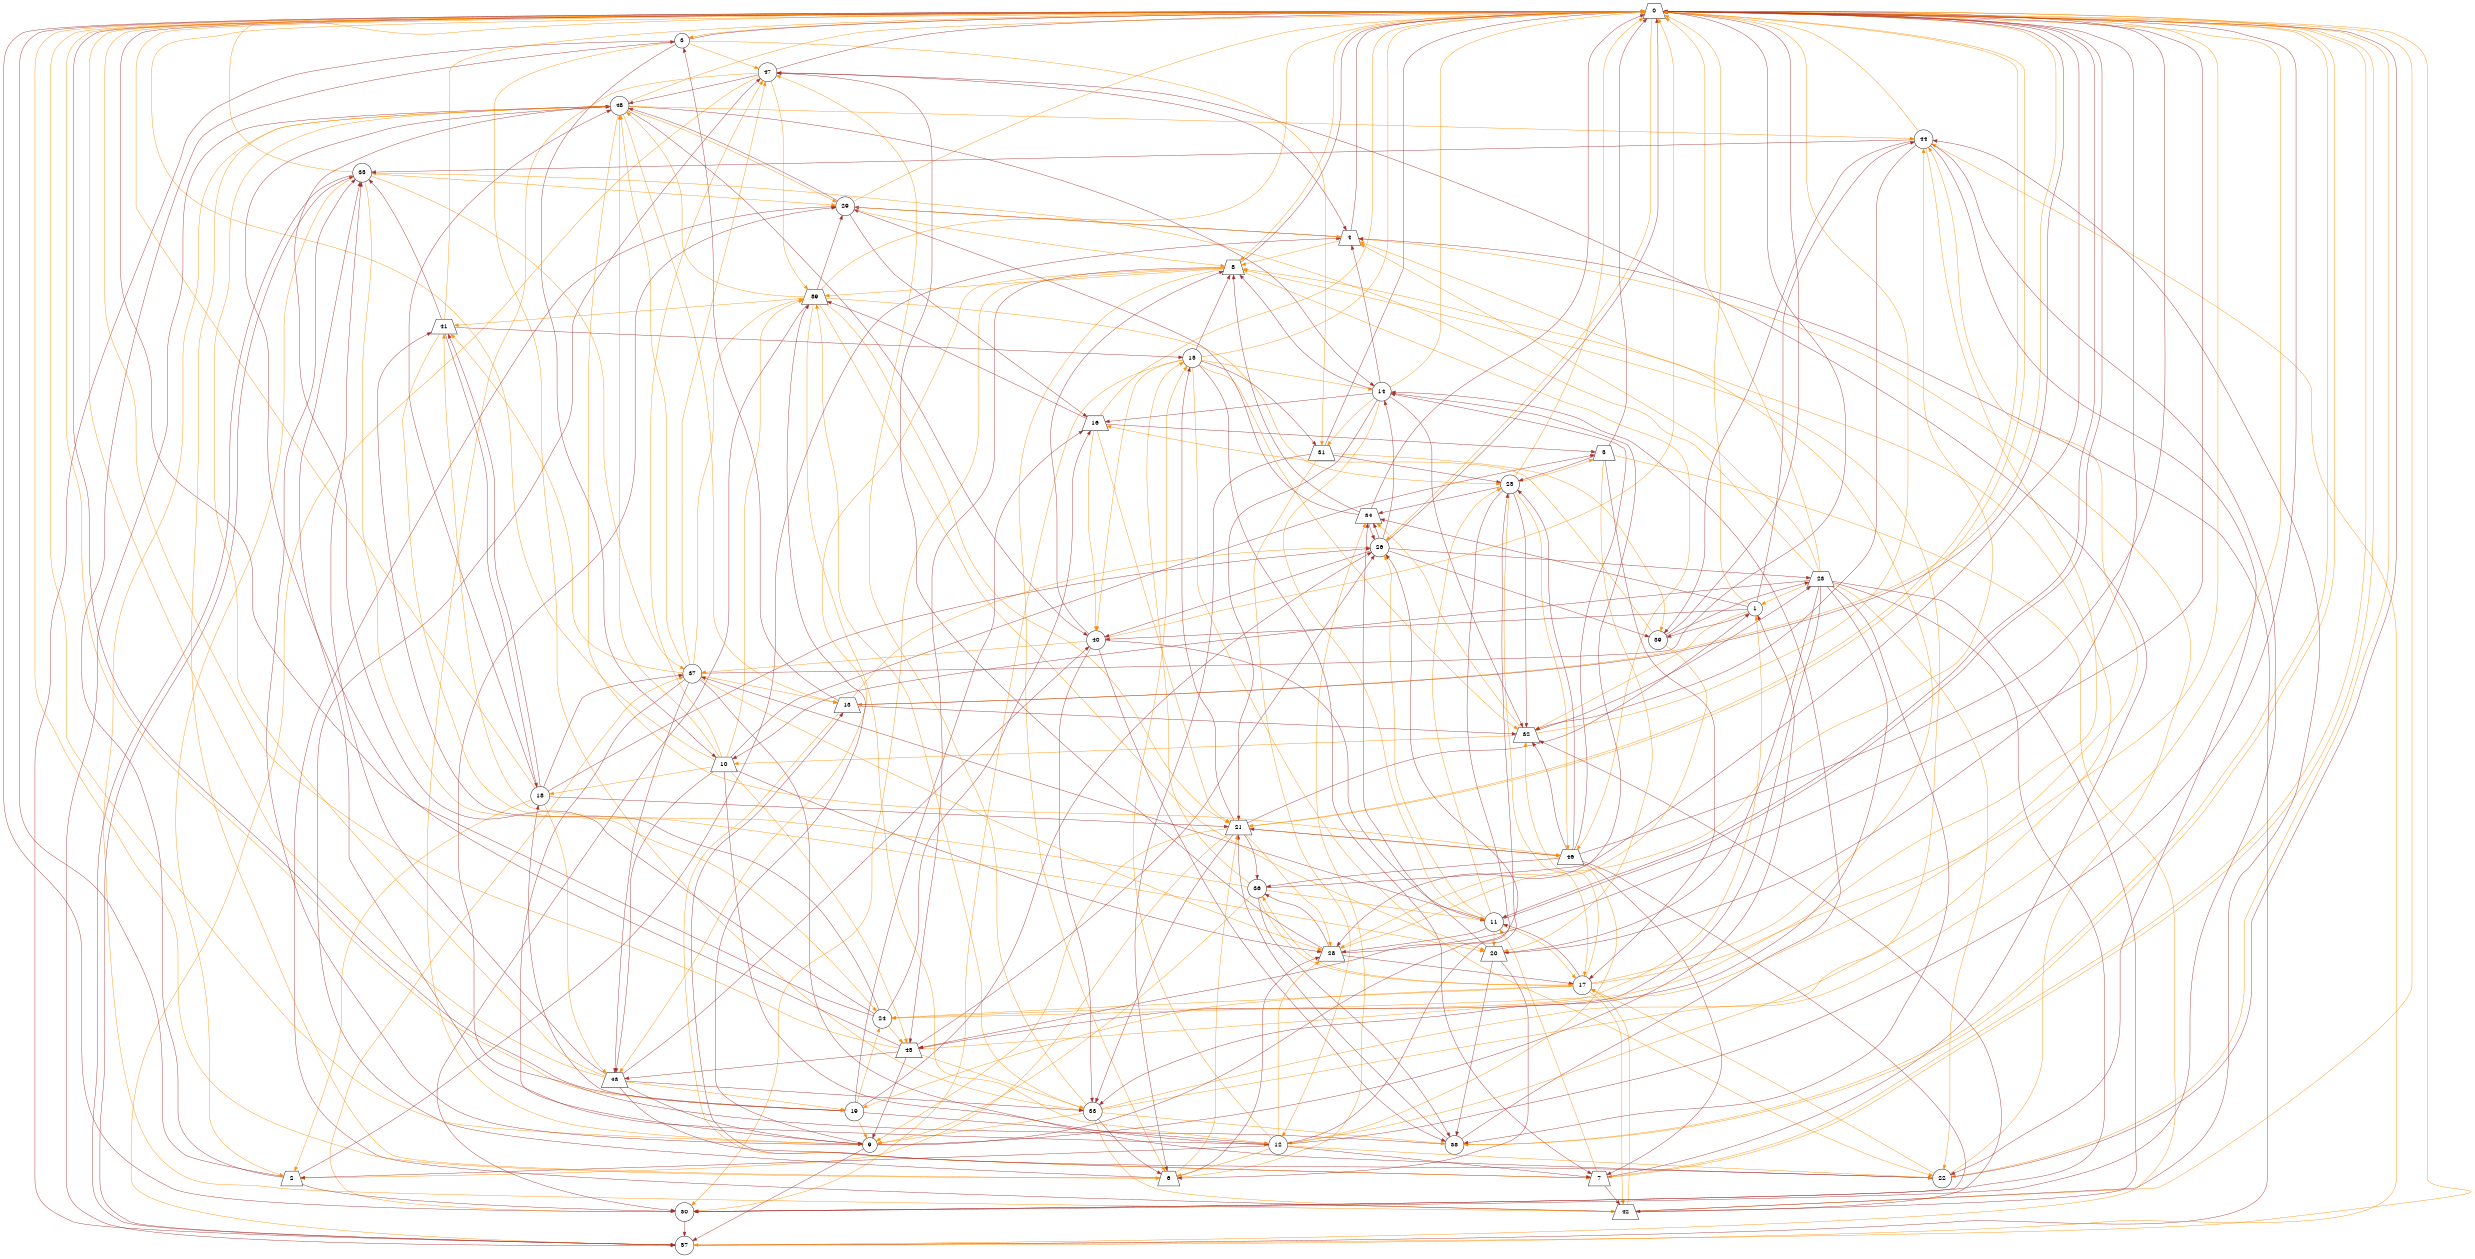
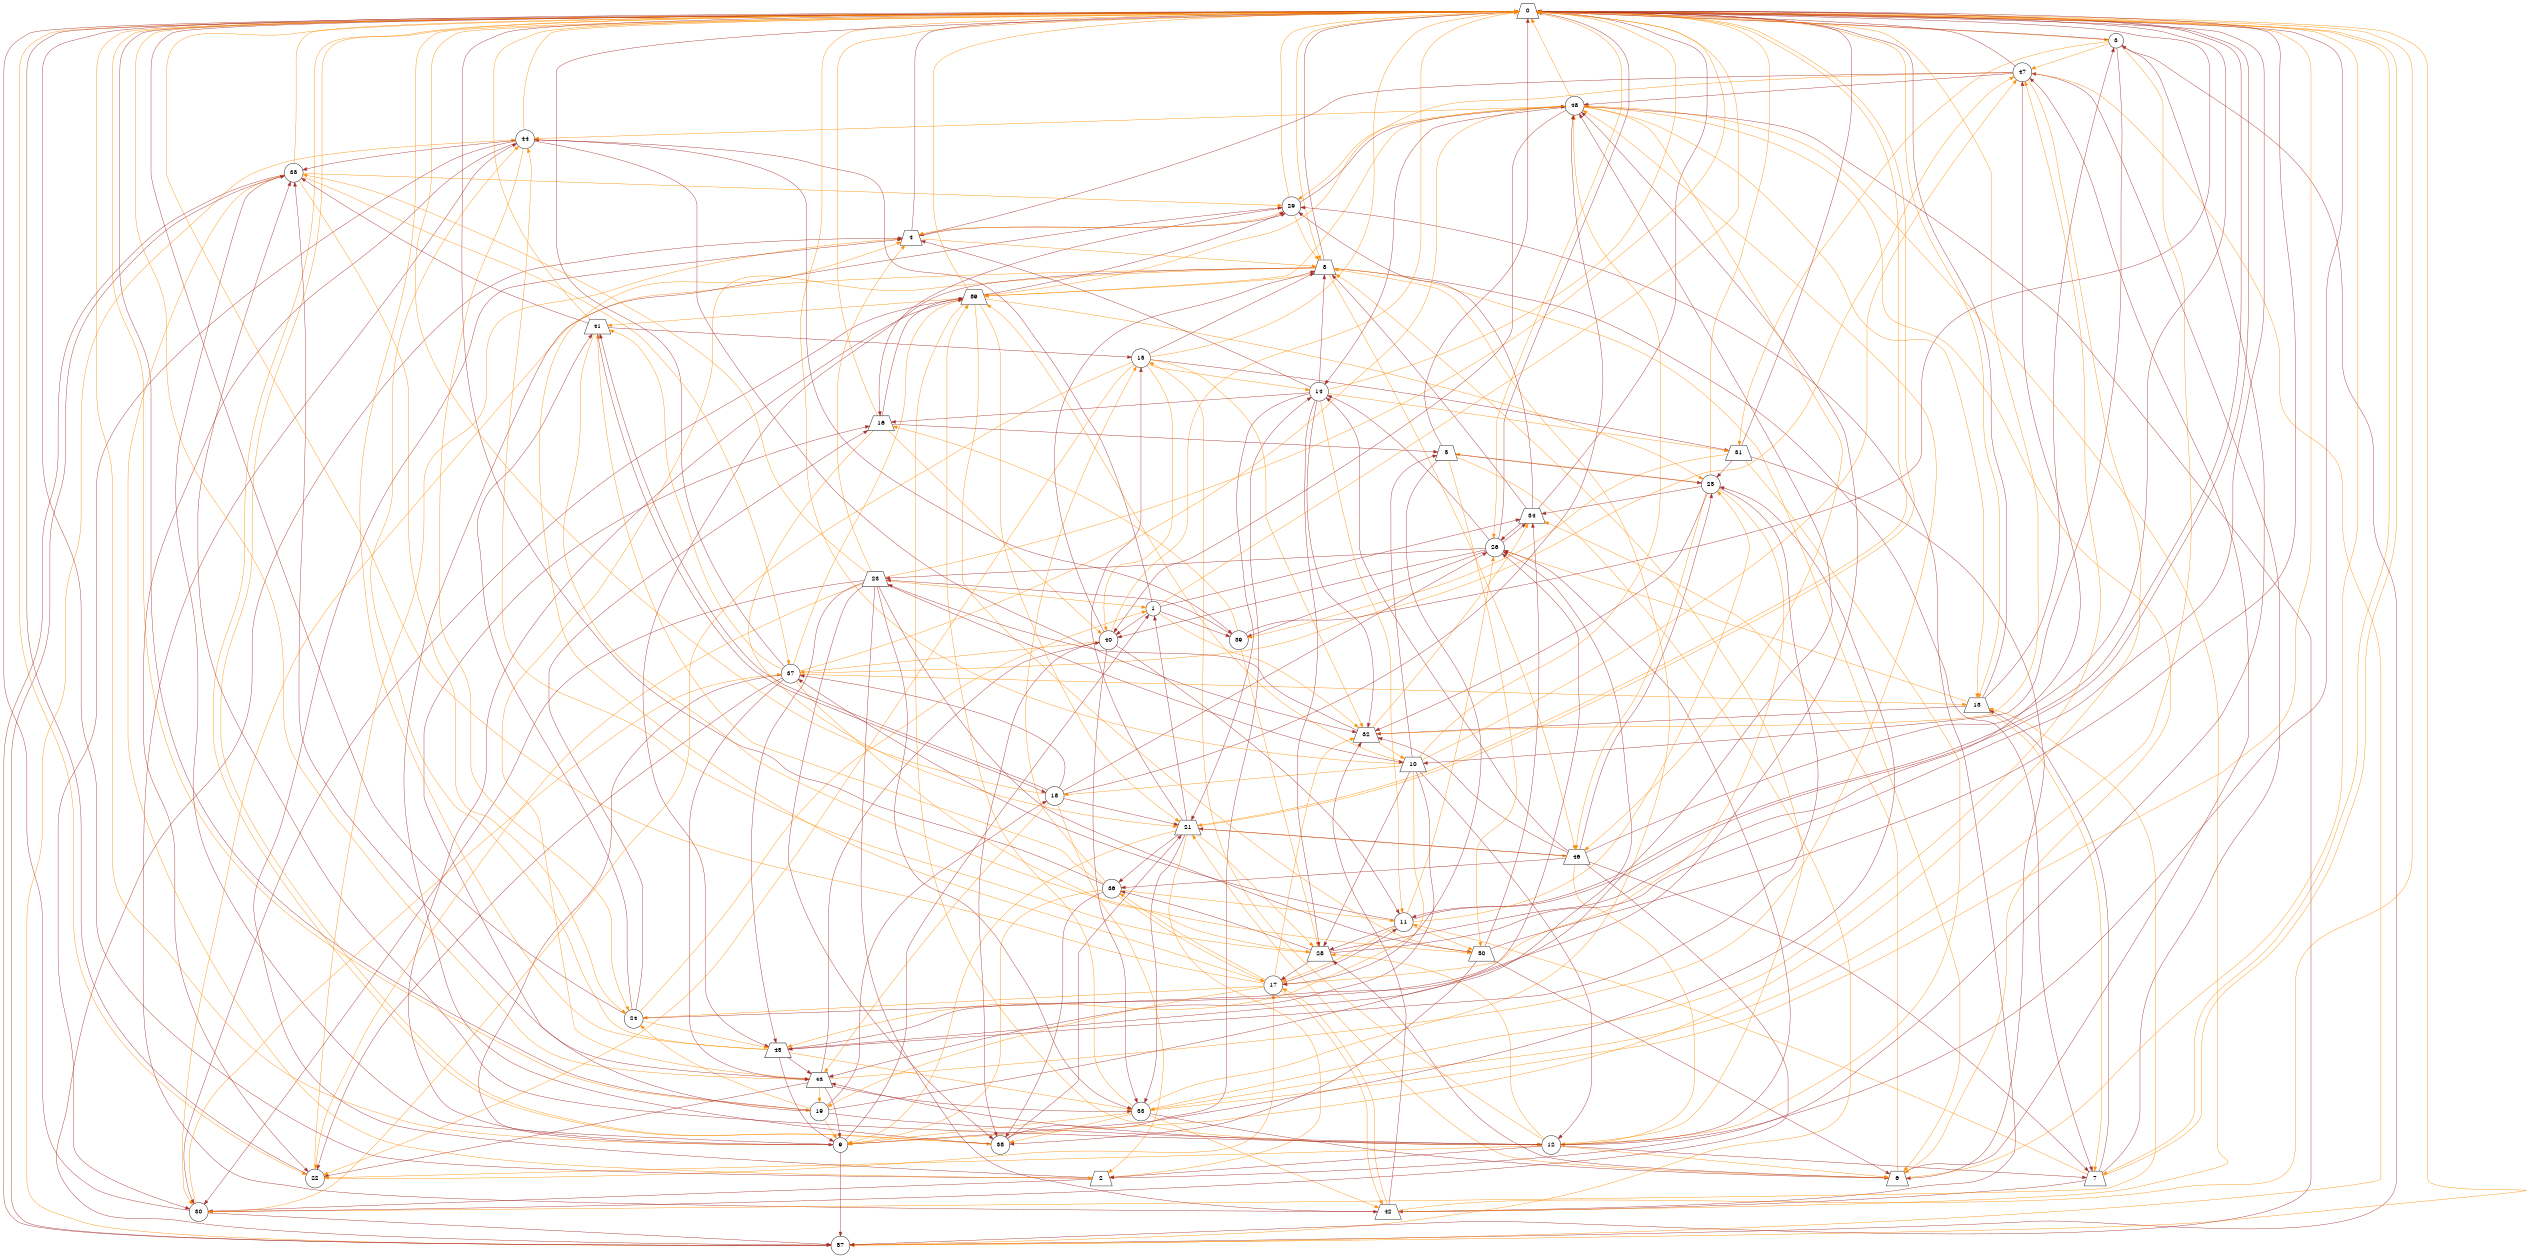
edge "15" -> "7": now "8" -> "7"
node "20": label "20" -> "50"
edge "12" -> "43": added
edge "30" -> "13": added
